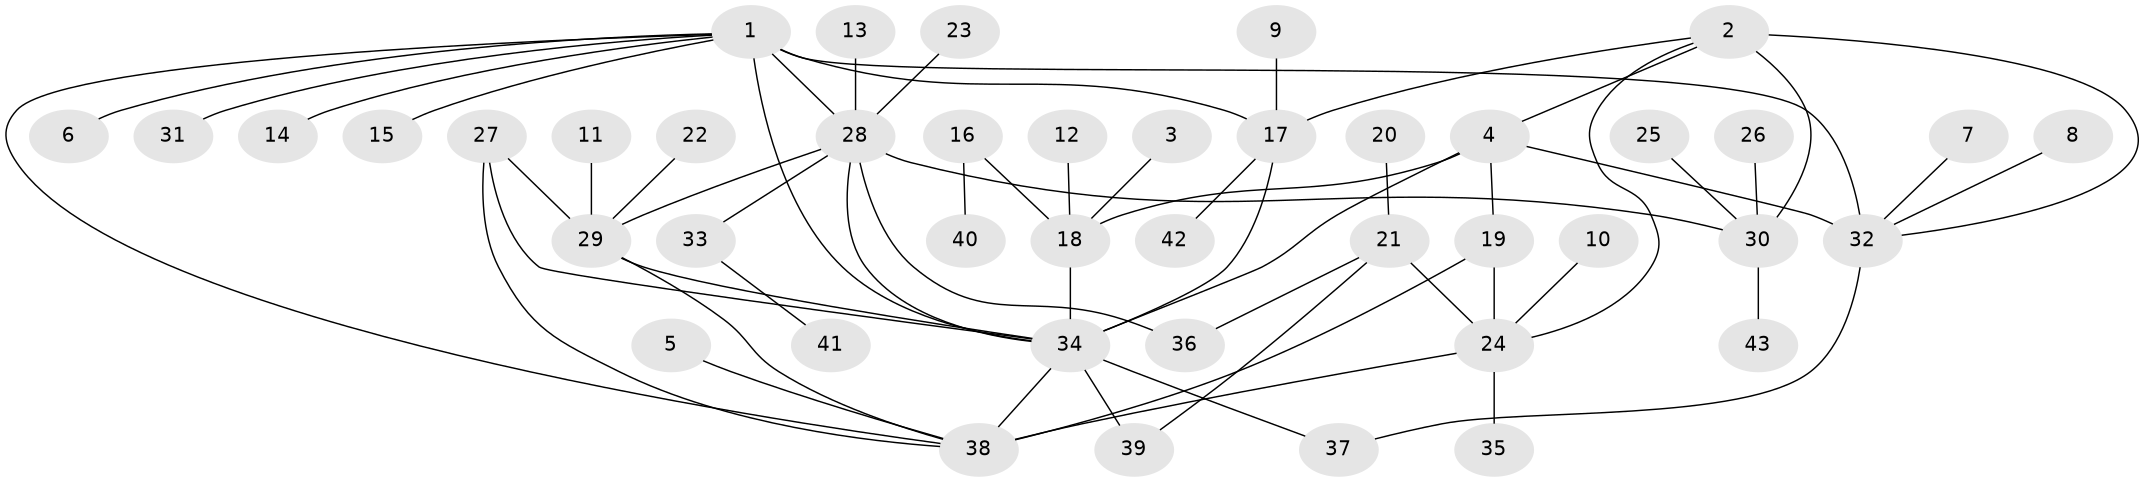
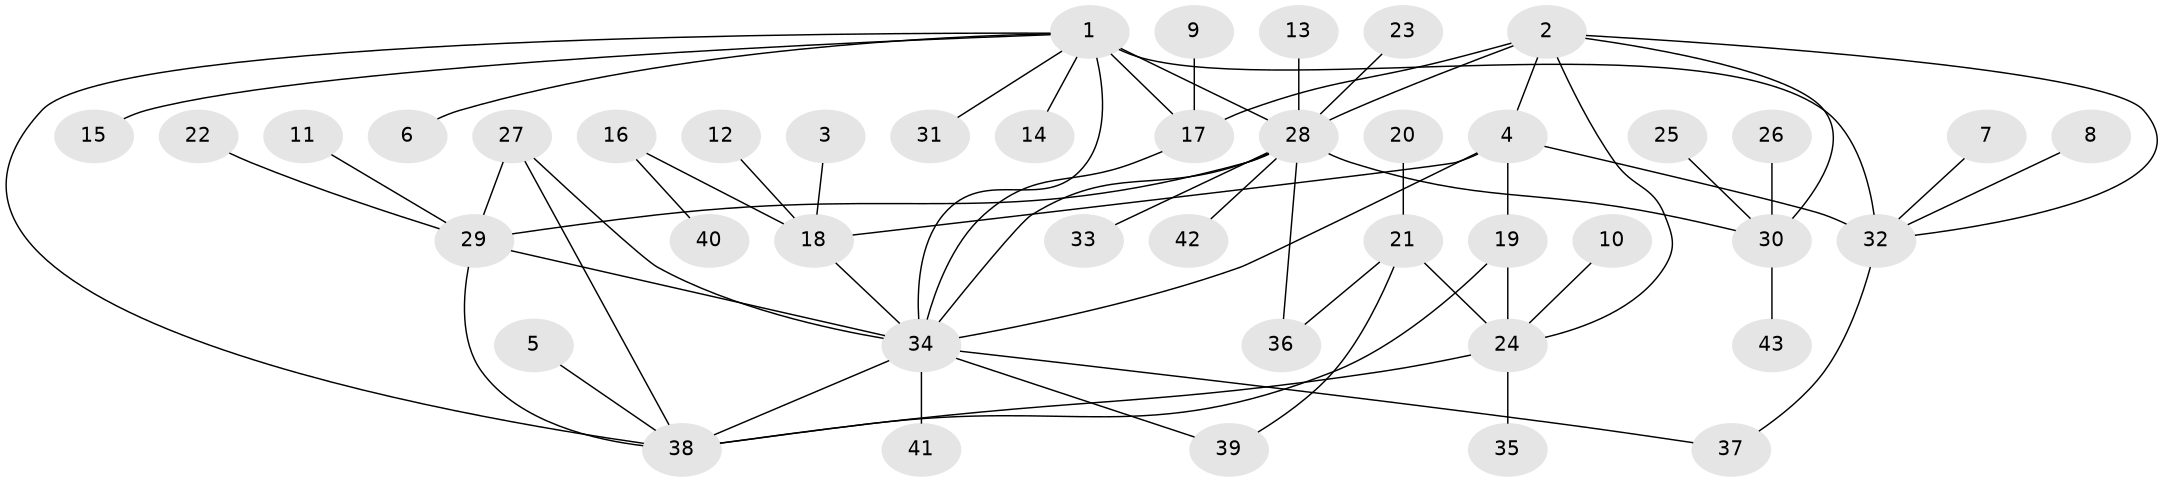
edge "2" -- "28": added
edge "17" -- "42": now "28" -- "42"
edge "33" -- "41": now "34" -- "41"
